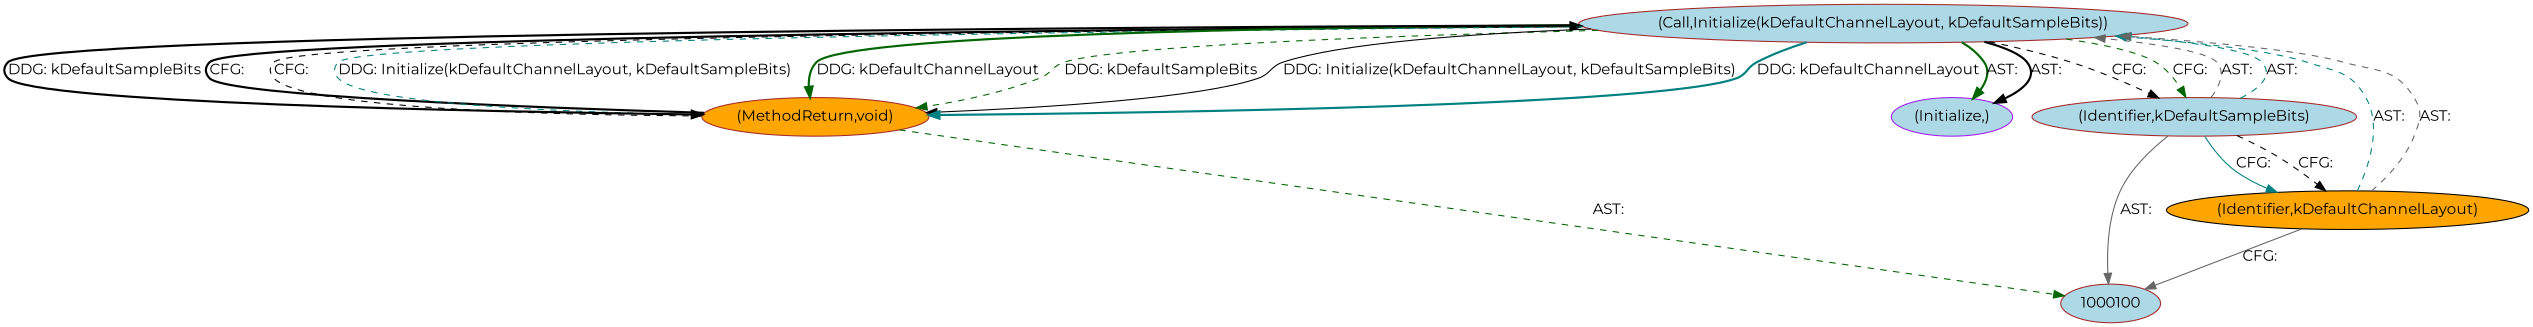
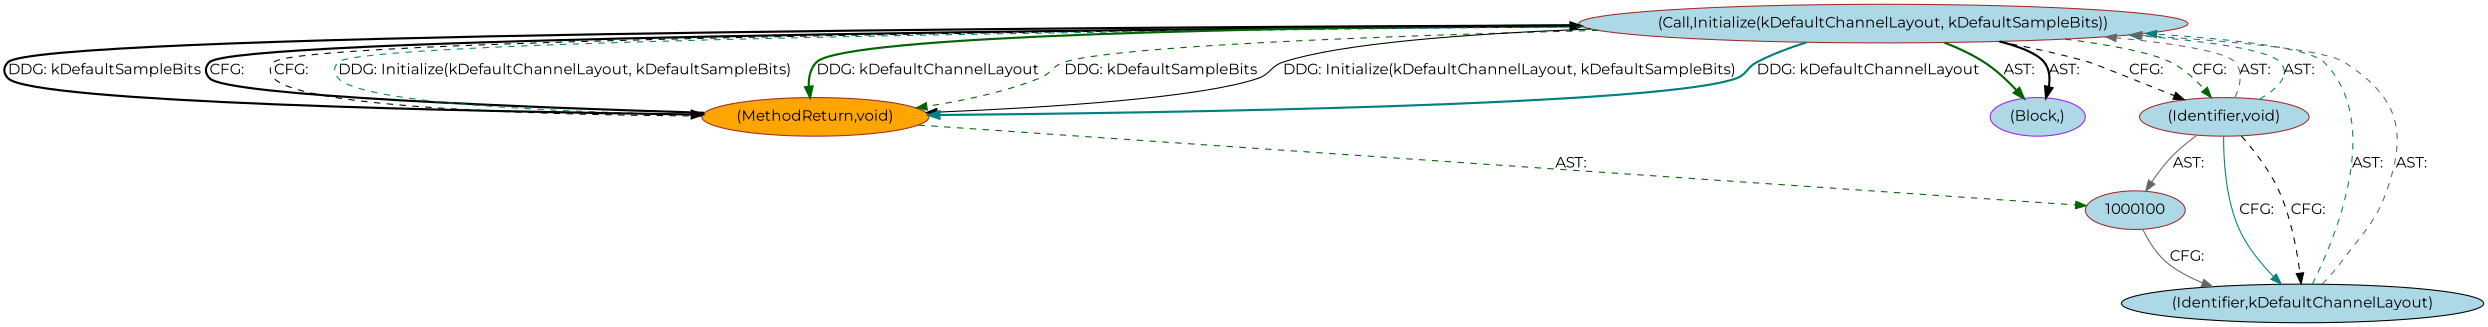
node "(Initialize,)": label "(Initialize,)" -> "(Block,)"
node "(Identifier,kDefaultSampleBits)": label "(Identifier,kDefaultSampleBits)" -> "(Identifier,void)"
node "(Identifier,kDefaultChannelLayout)": fillcolor orange -> lightblue
edge "(Identifier,kDefaultChannelLayout)" -> "1000100": reversed
